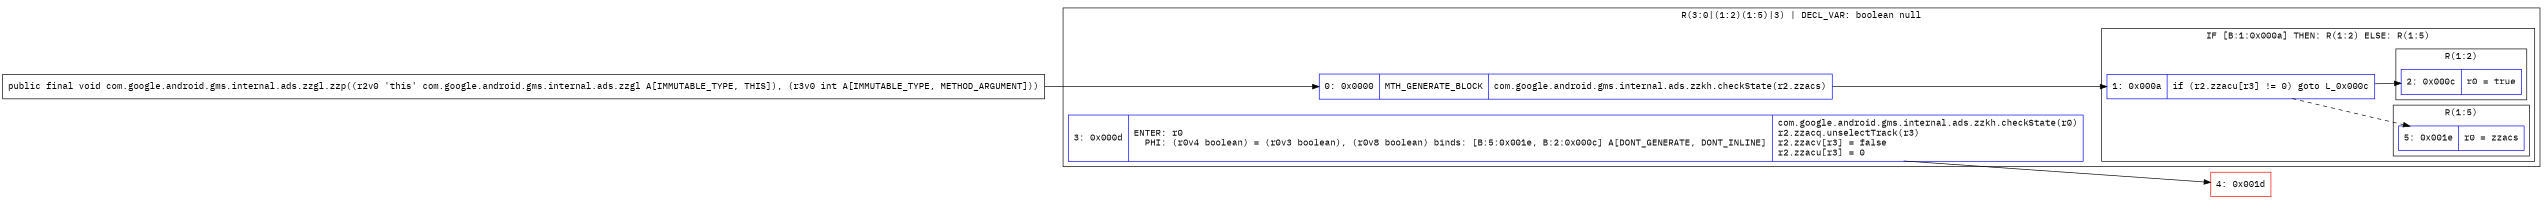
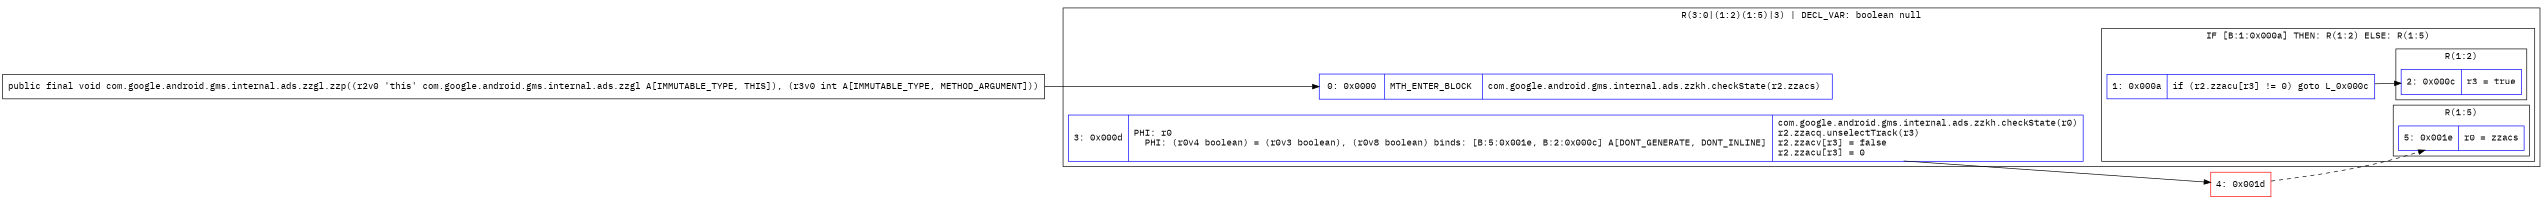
node "2: 0x000c": text "r0 = true" -> "r3 = true"
node "0: 0x0000": text "MTH_GENERATE_BLOCK" -> "MTH_ENTER_BLOCK"
edge "0: 0x0000" -> "1: 0x000a": removed
edge "1: 0x000a" -> "5: 0x001e": now "4: 0x001d" -> "5: 0x001e"
node "3: 0x000d": text "ENTER: r0" -> "PHI: r0"
